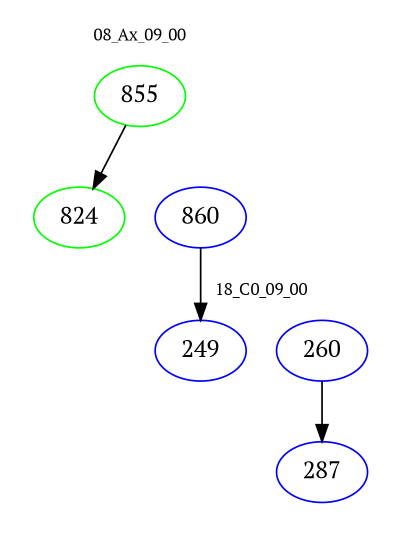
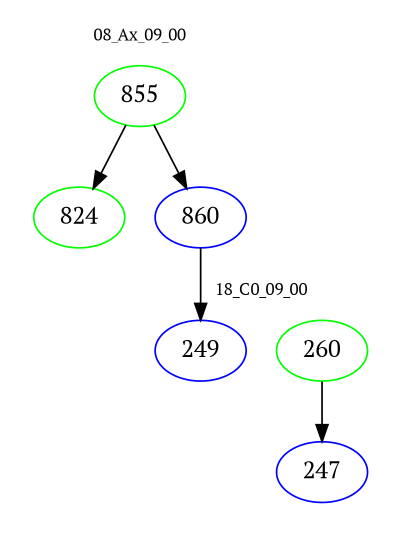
edge "855" -> "860": added
node "260": color blue -> green
node "287": label "287" -> "247"
